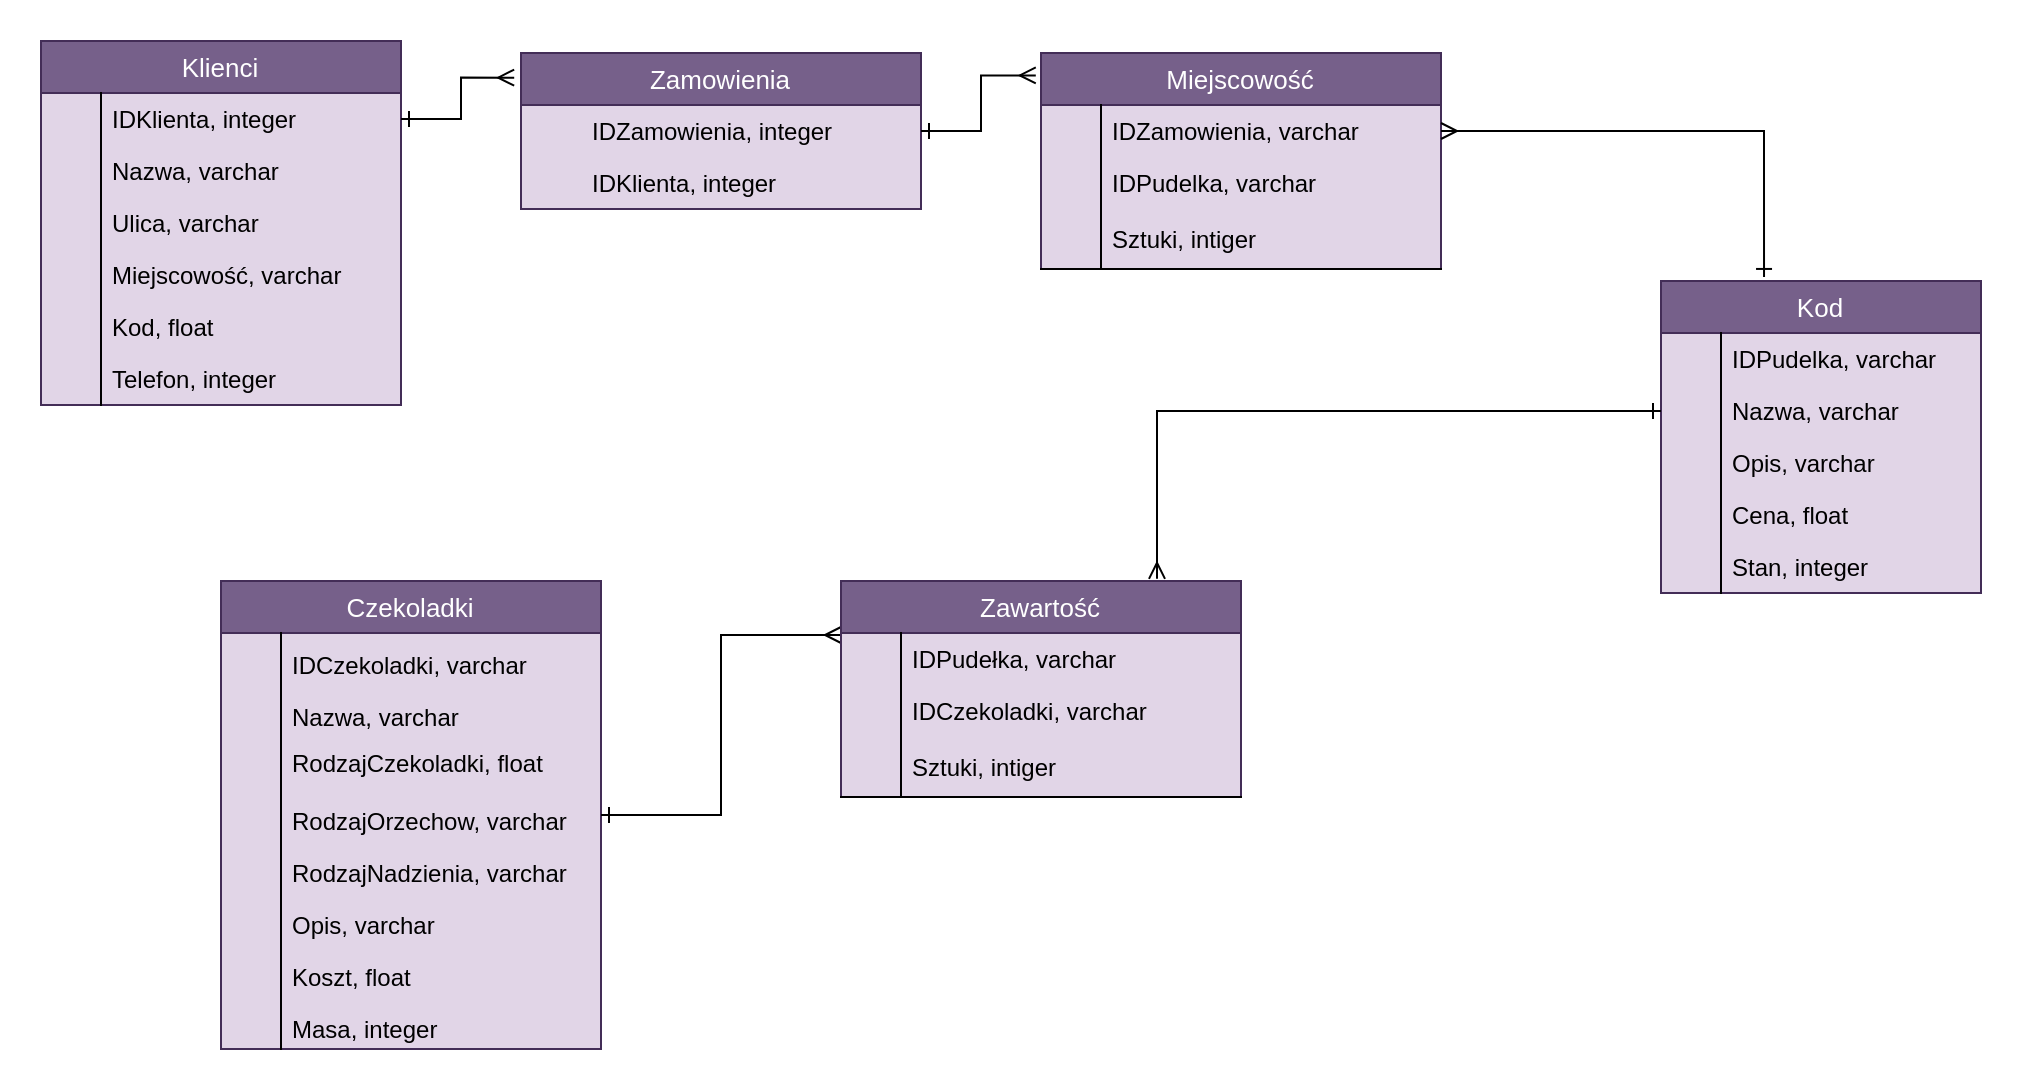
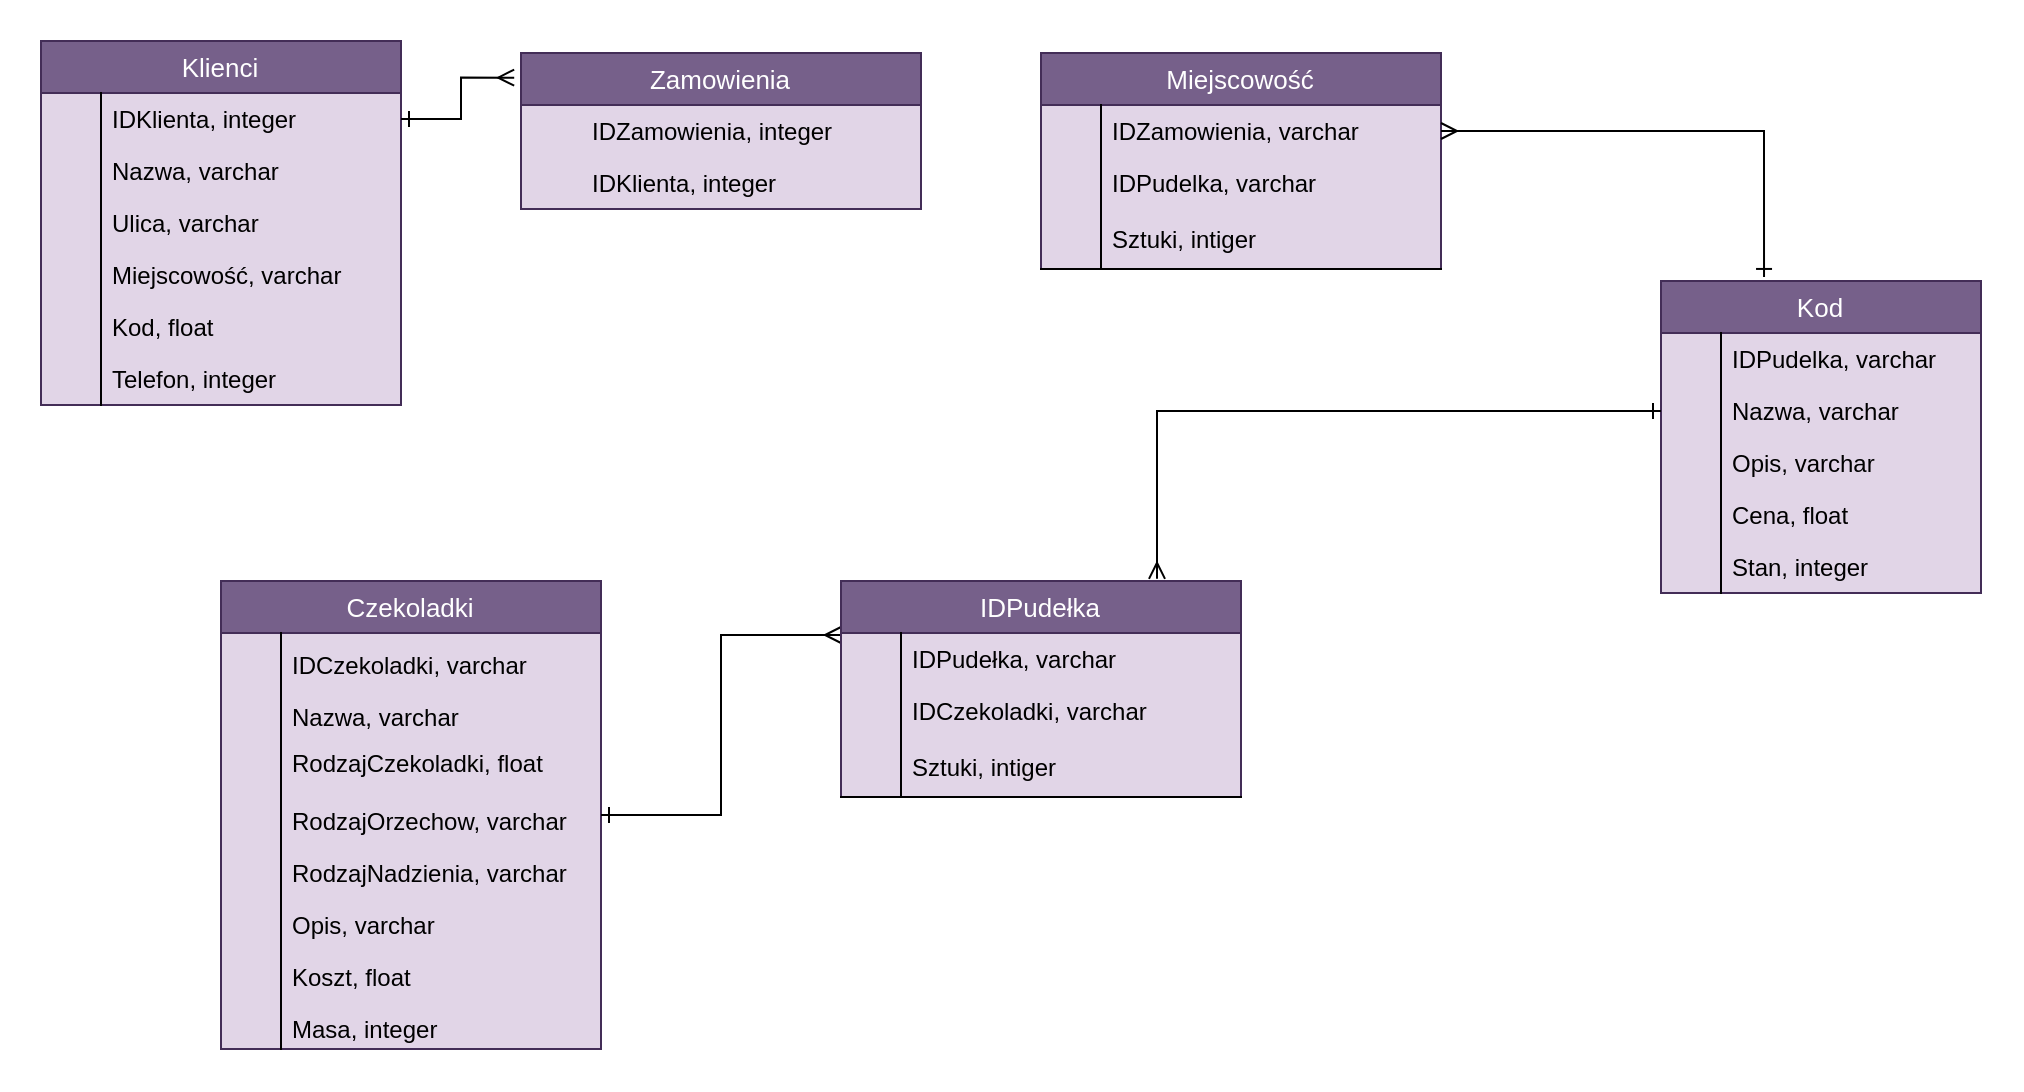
edge "IDZamowienia, integer" -- "Miejscowość": removed
node "Zawartość": label "Zawartość" -> "IDPudełka"
